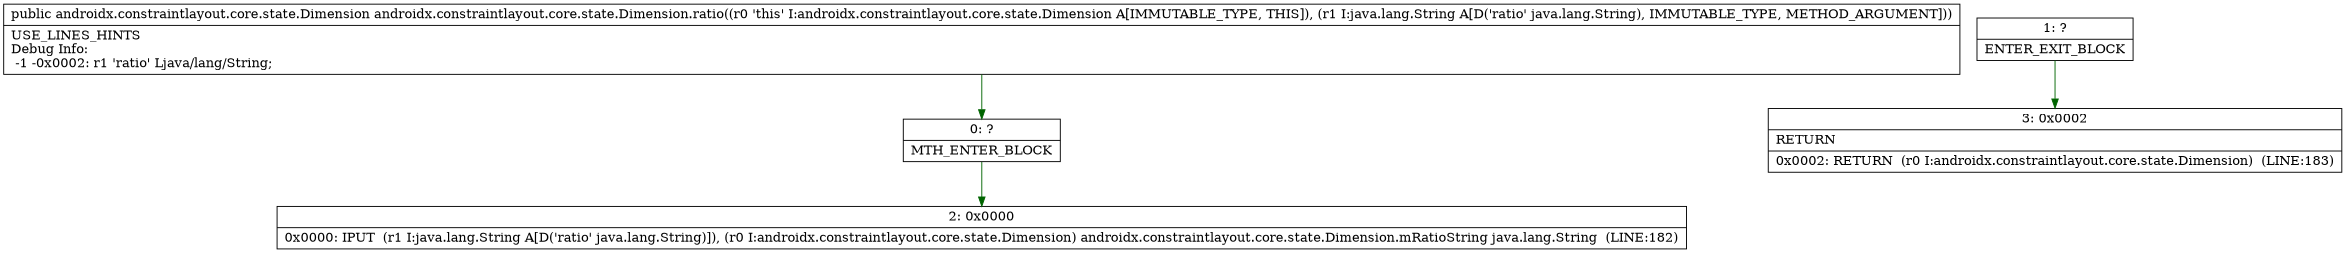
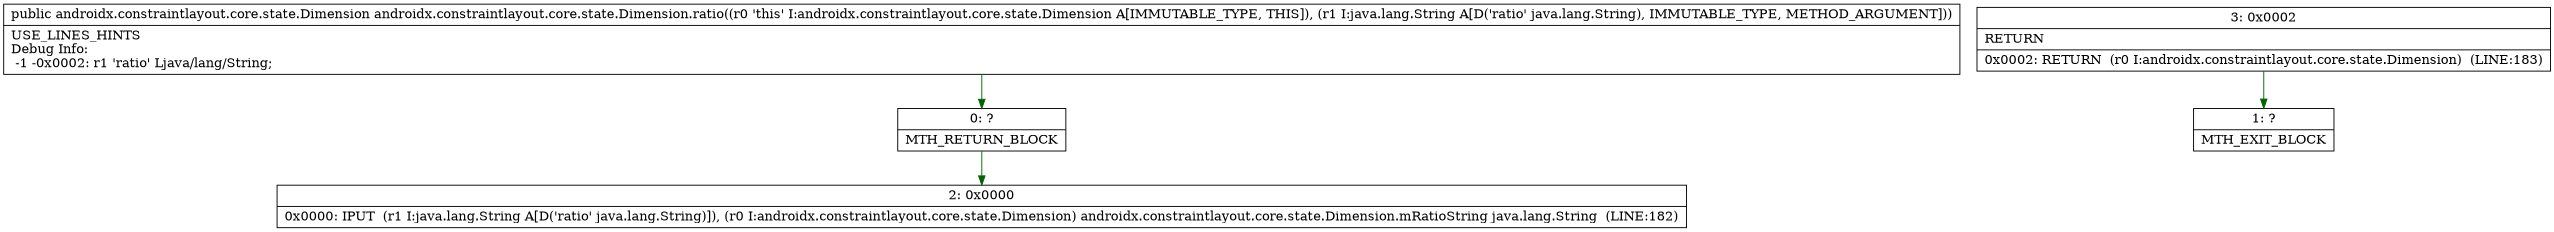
node "1: ?": text "ENTER_EXIT_BLOCK" -> "MTH_EXIT_BLOCK"
edge "1: ?" -> "3: 0x0002": reversed
node "0: ?": text "MTH_ENTER_BLOCK" -> "MTH_RETURN_BLOCK"
